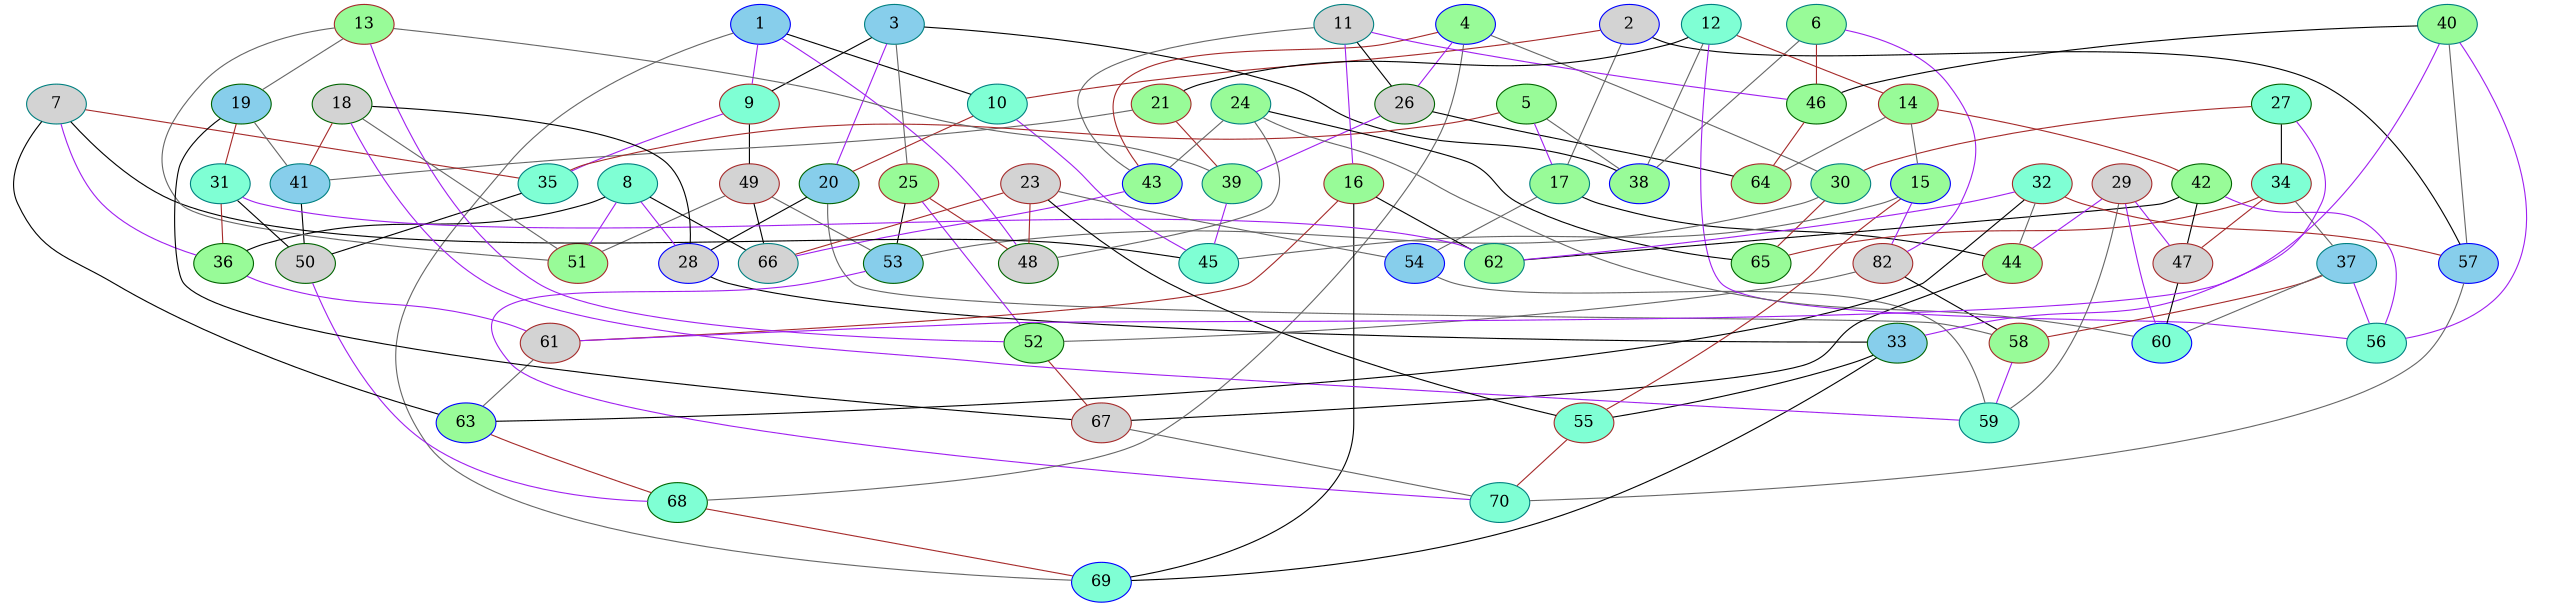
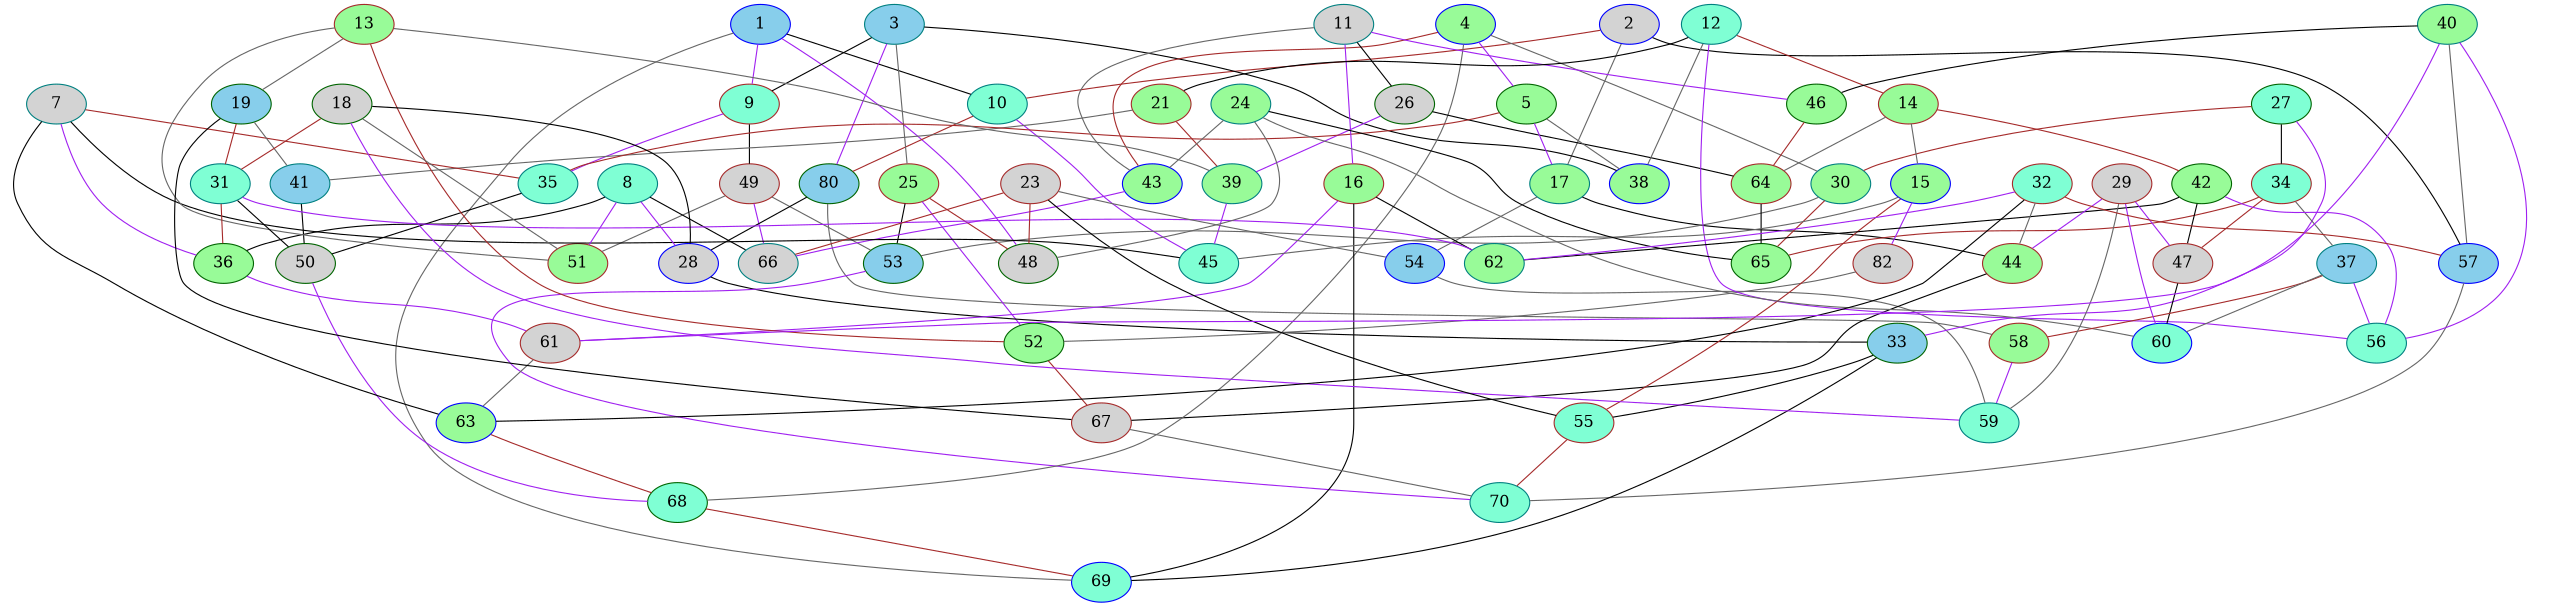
node "6": removed
edge "4" -- "26": now "4" -- "5"
edge "18" -- "41": now "18" -- "31"
node "20": label "20" -> "80"
edge "49" -- "66": color black -> purple
edge "64" -- "65": added
edge "82" -- "58": removed
edge "13" -- "52": color purple -> brown
edge "16" -- "61": color brown -> purple
